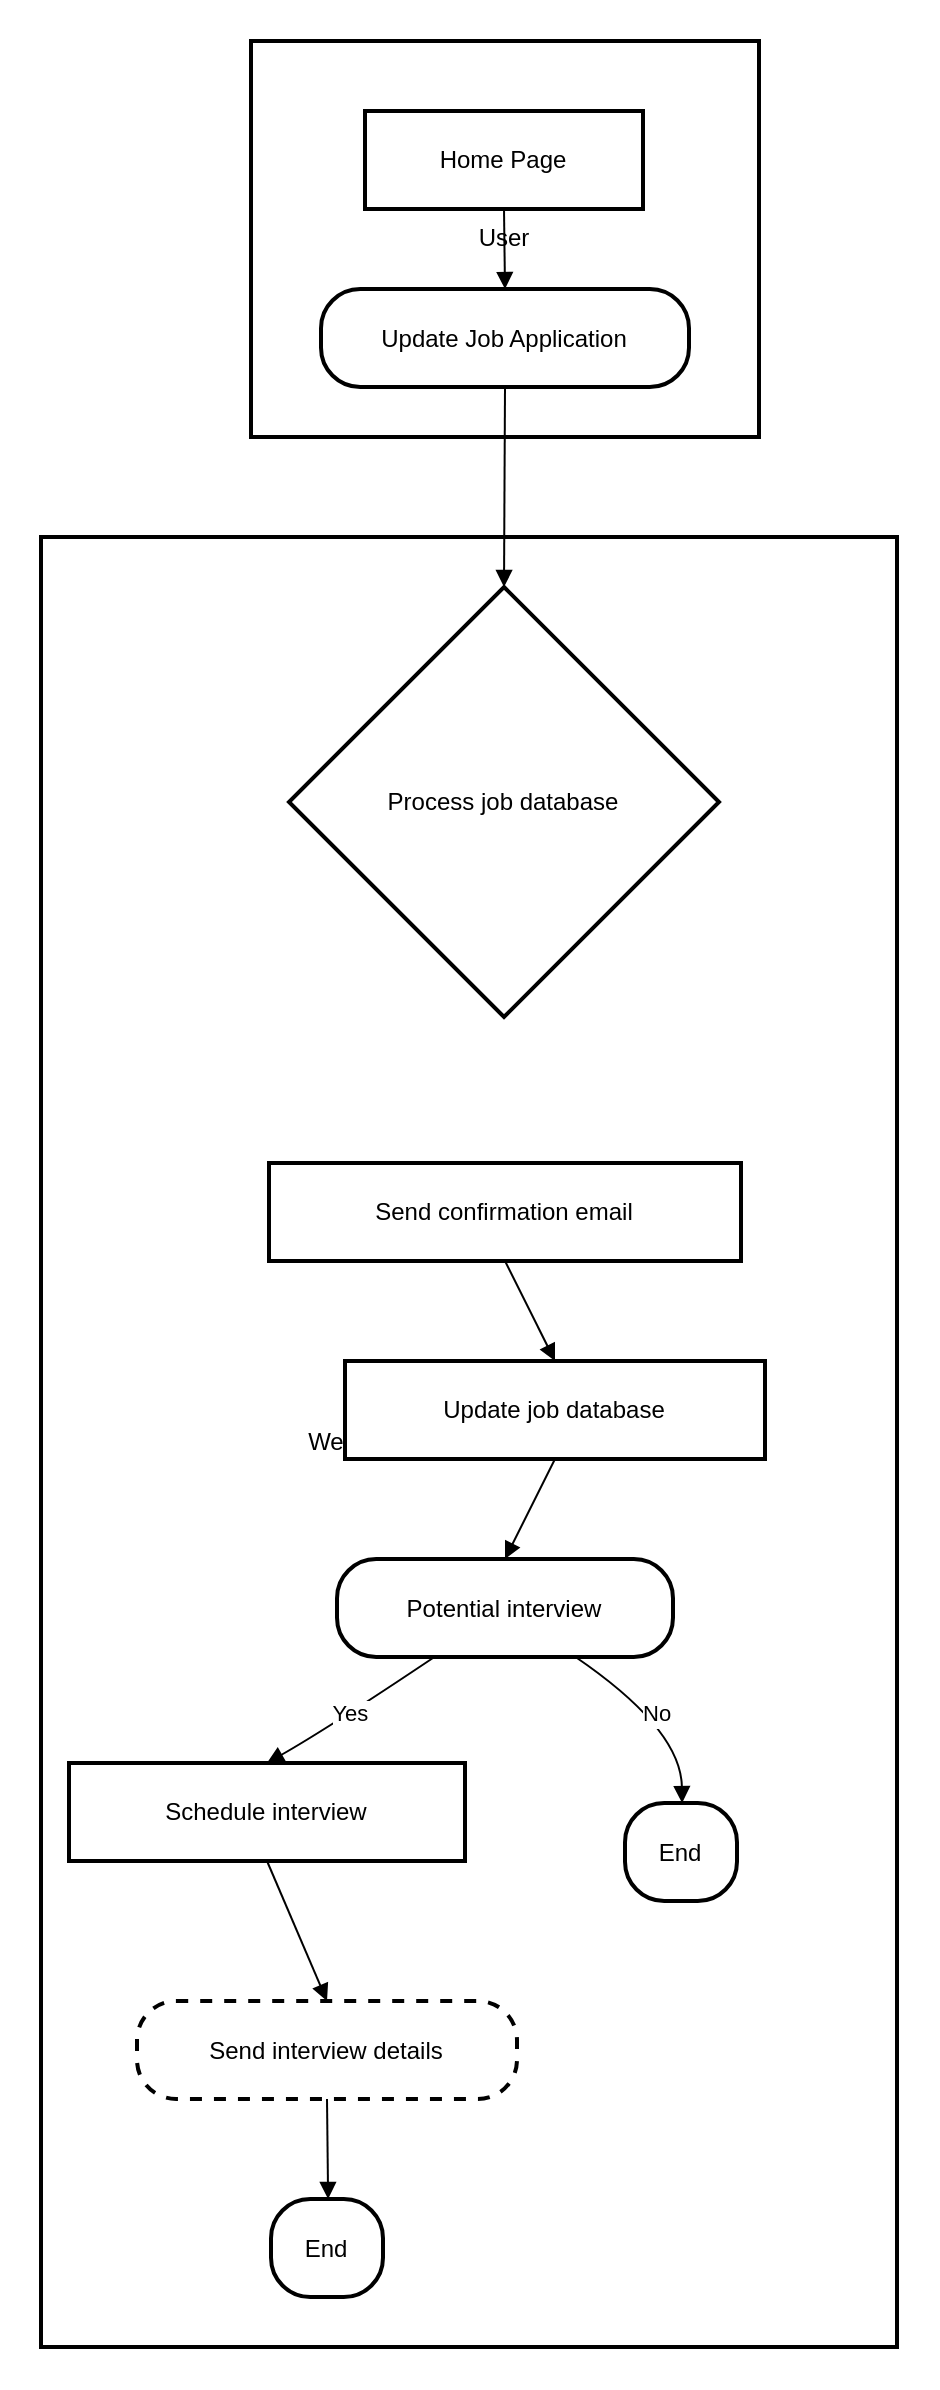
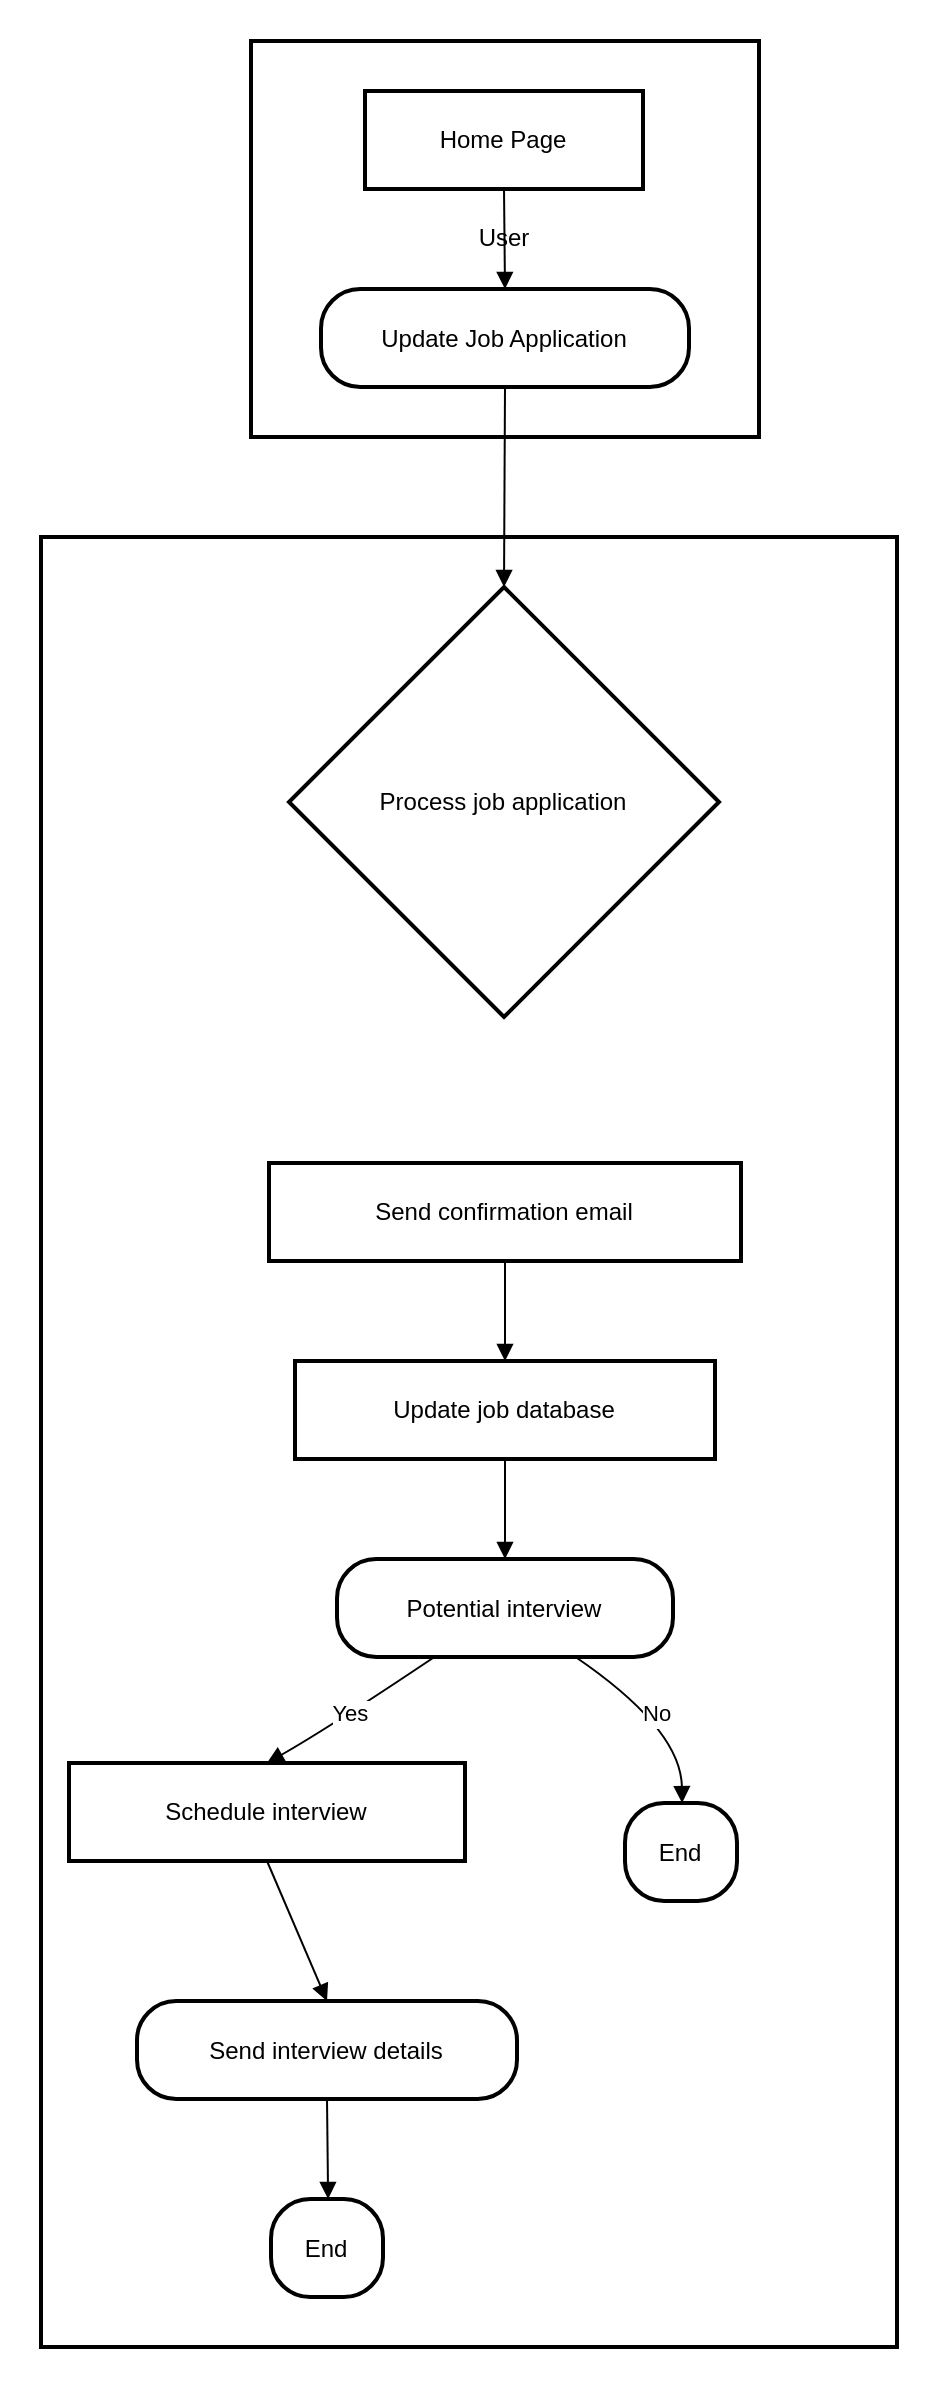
node "Home Page": moved (504, 160) -> (504, 140)
node "Process job database": label "Process job database" -> "Process job application"
node "Update job database": moved (555, 1410) -> (505, 1410)
node "Send interview details": style dashed -> solid
